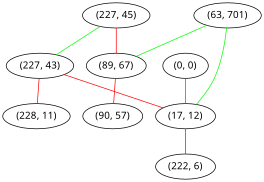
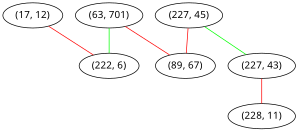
edge "(63, 701)" -- "(89, 67)": color green -> red
node "(0, 0)": removed
edge "(63, 701)" -- "(17, 12)": now "(63, 701)" -- "(222, 6)"
edge "(227, 43)" -- "(17, 12)": removed
node "(90, 57)": removed
